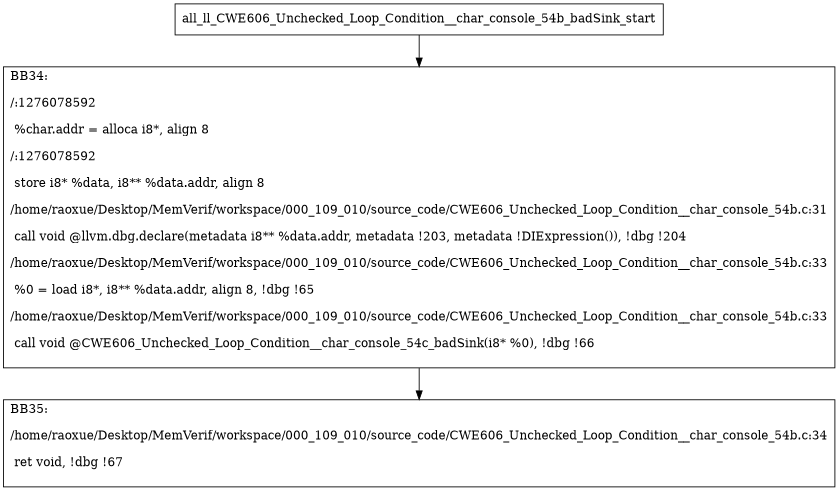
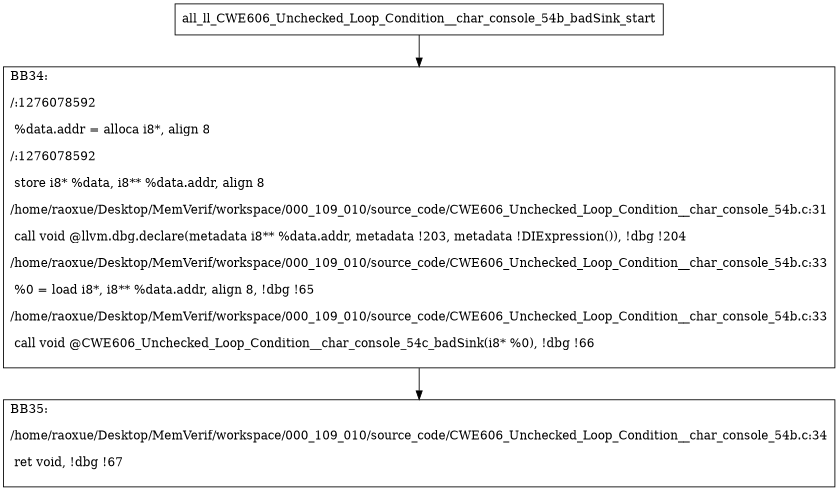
node "BB34:": text "%char.addr = alloca i8*, align 8" -> "%data.addr = alloca i8*, align 8"
